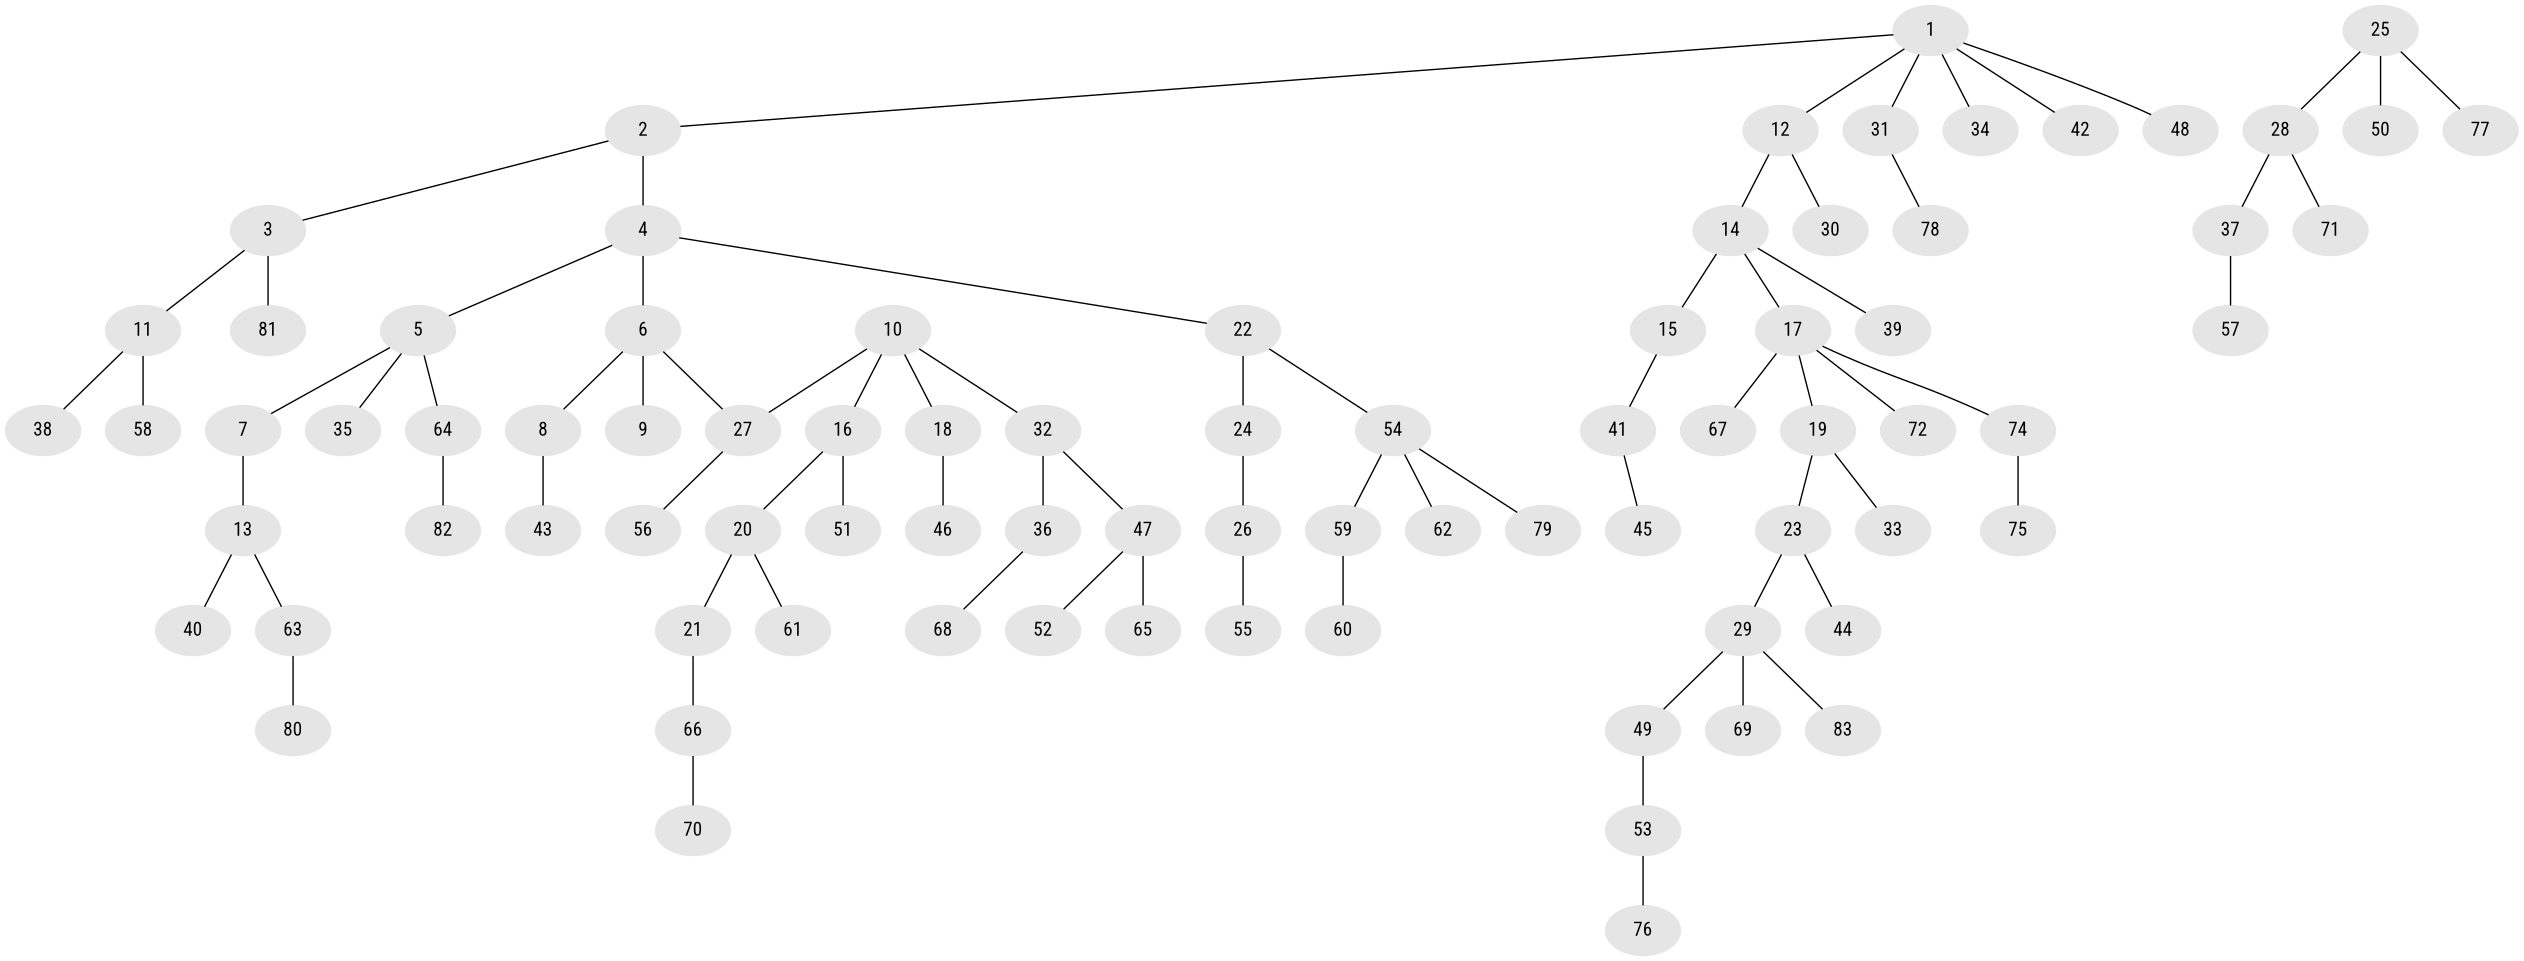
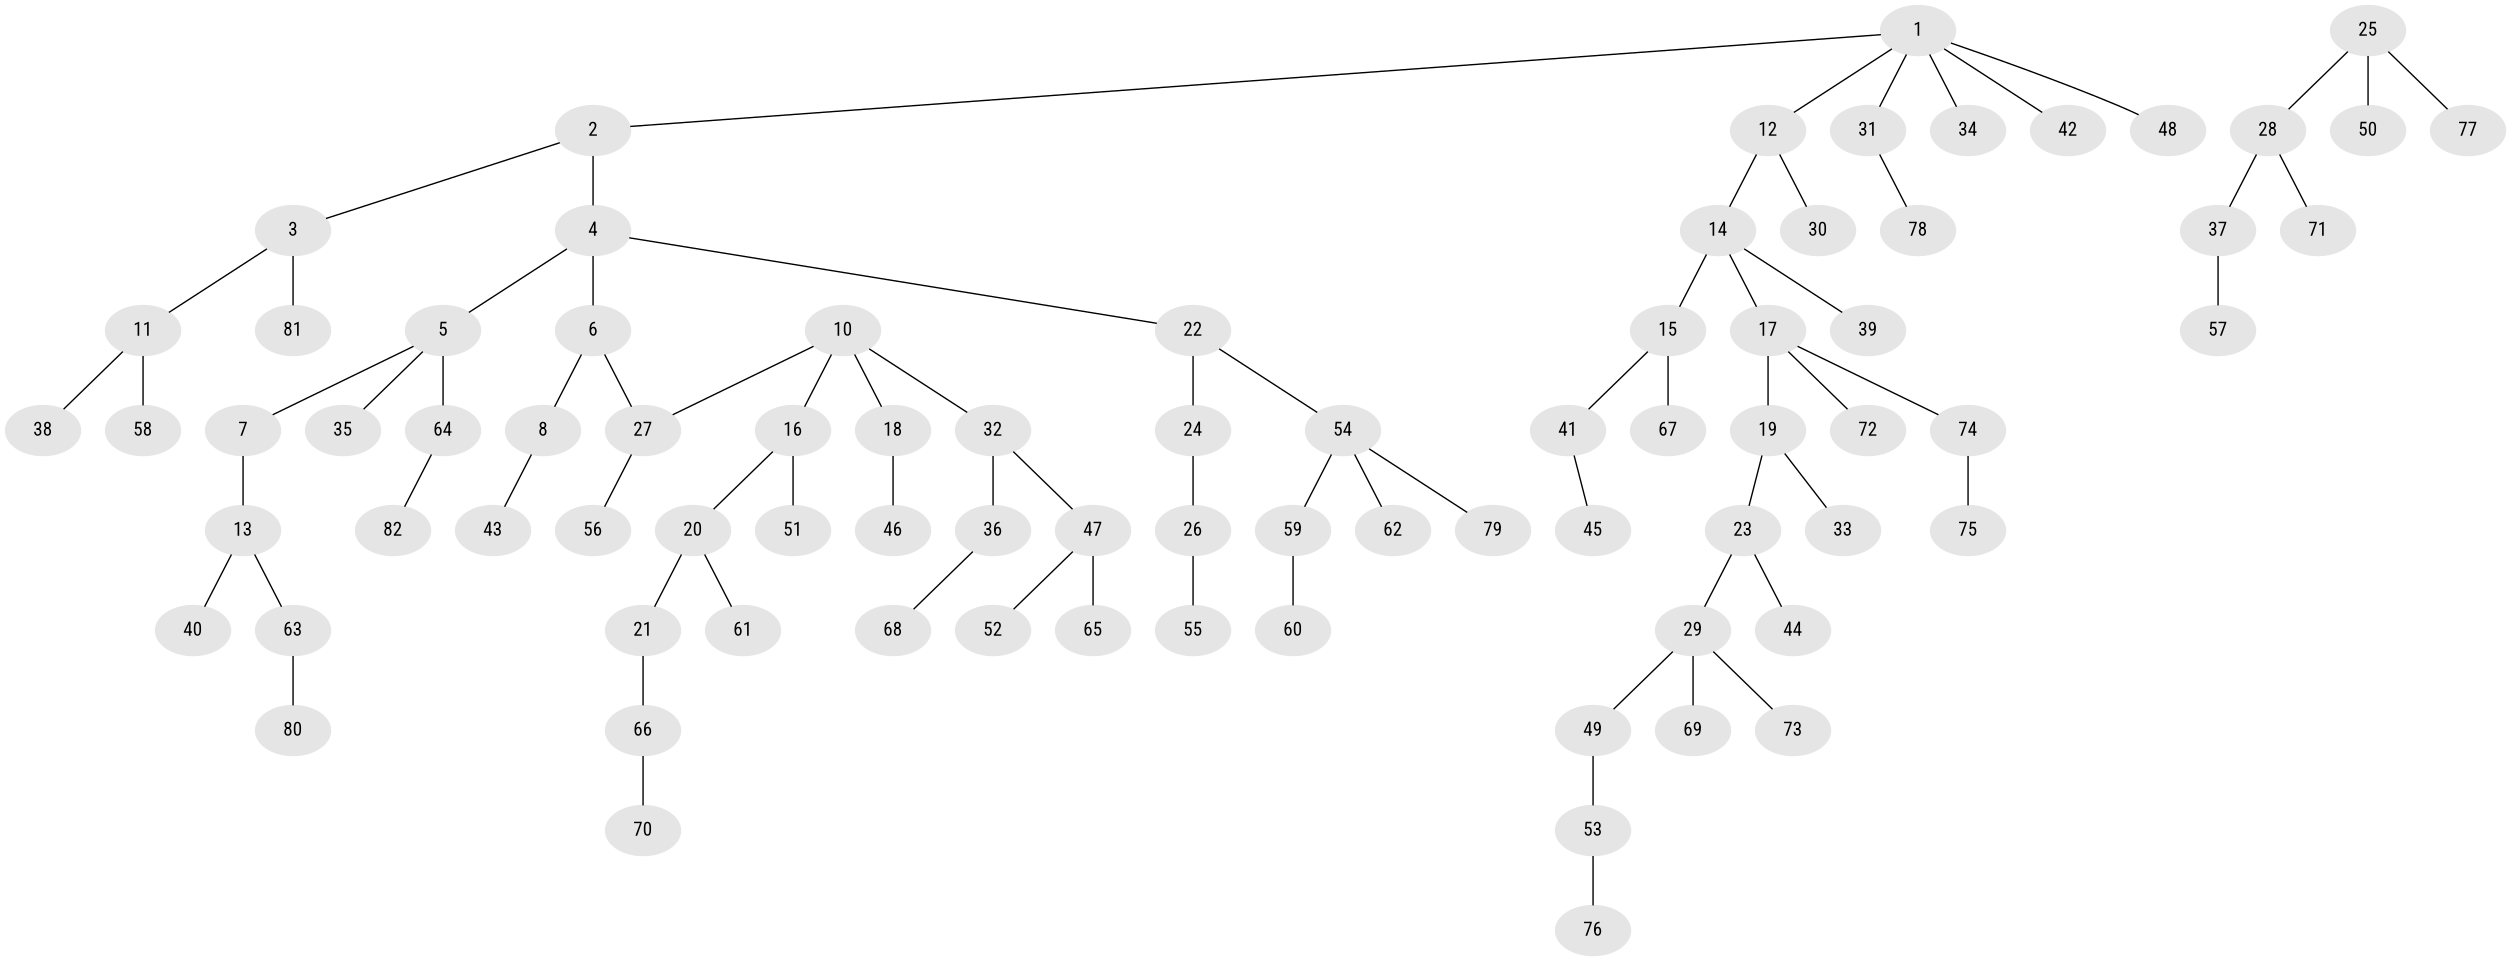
edge "17" -- "67": now "15" -- "67"
node "9": removed
node "83": label "83" -> "73"
